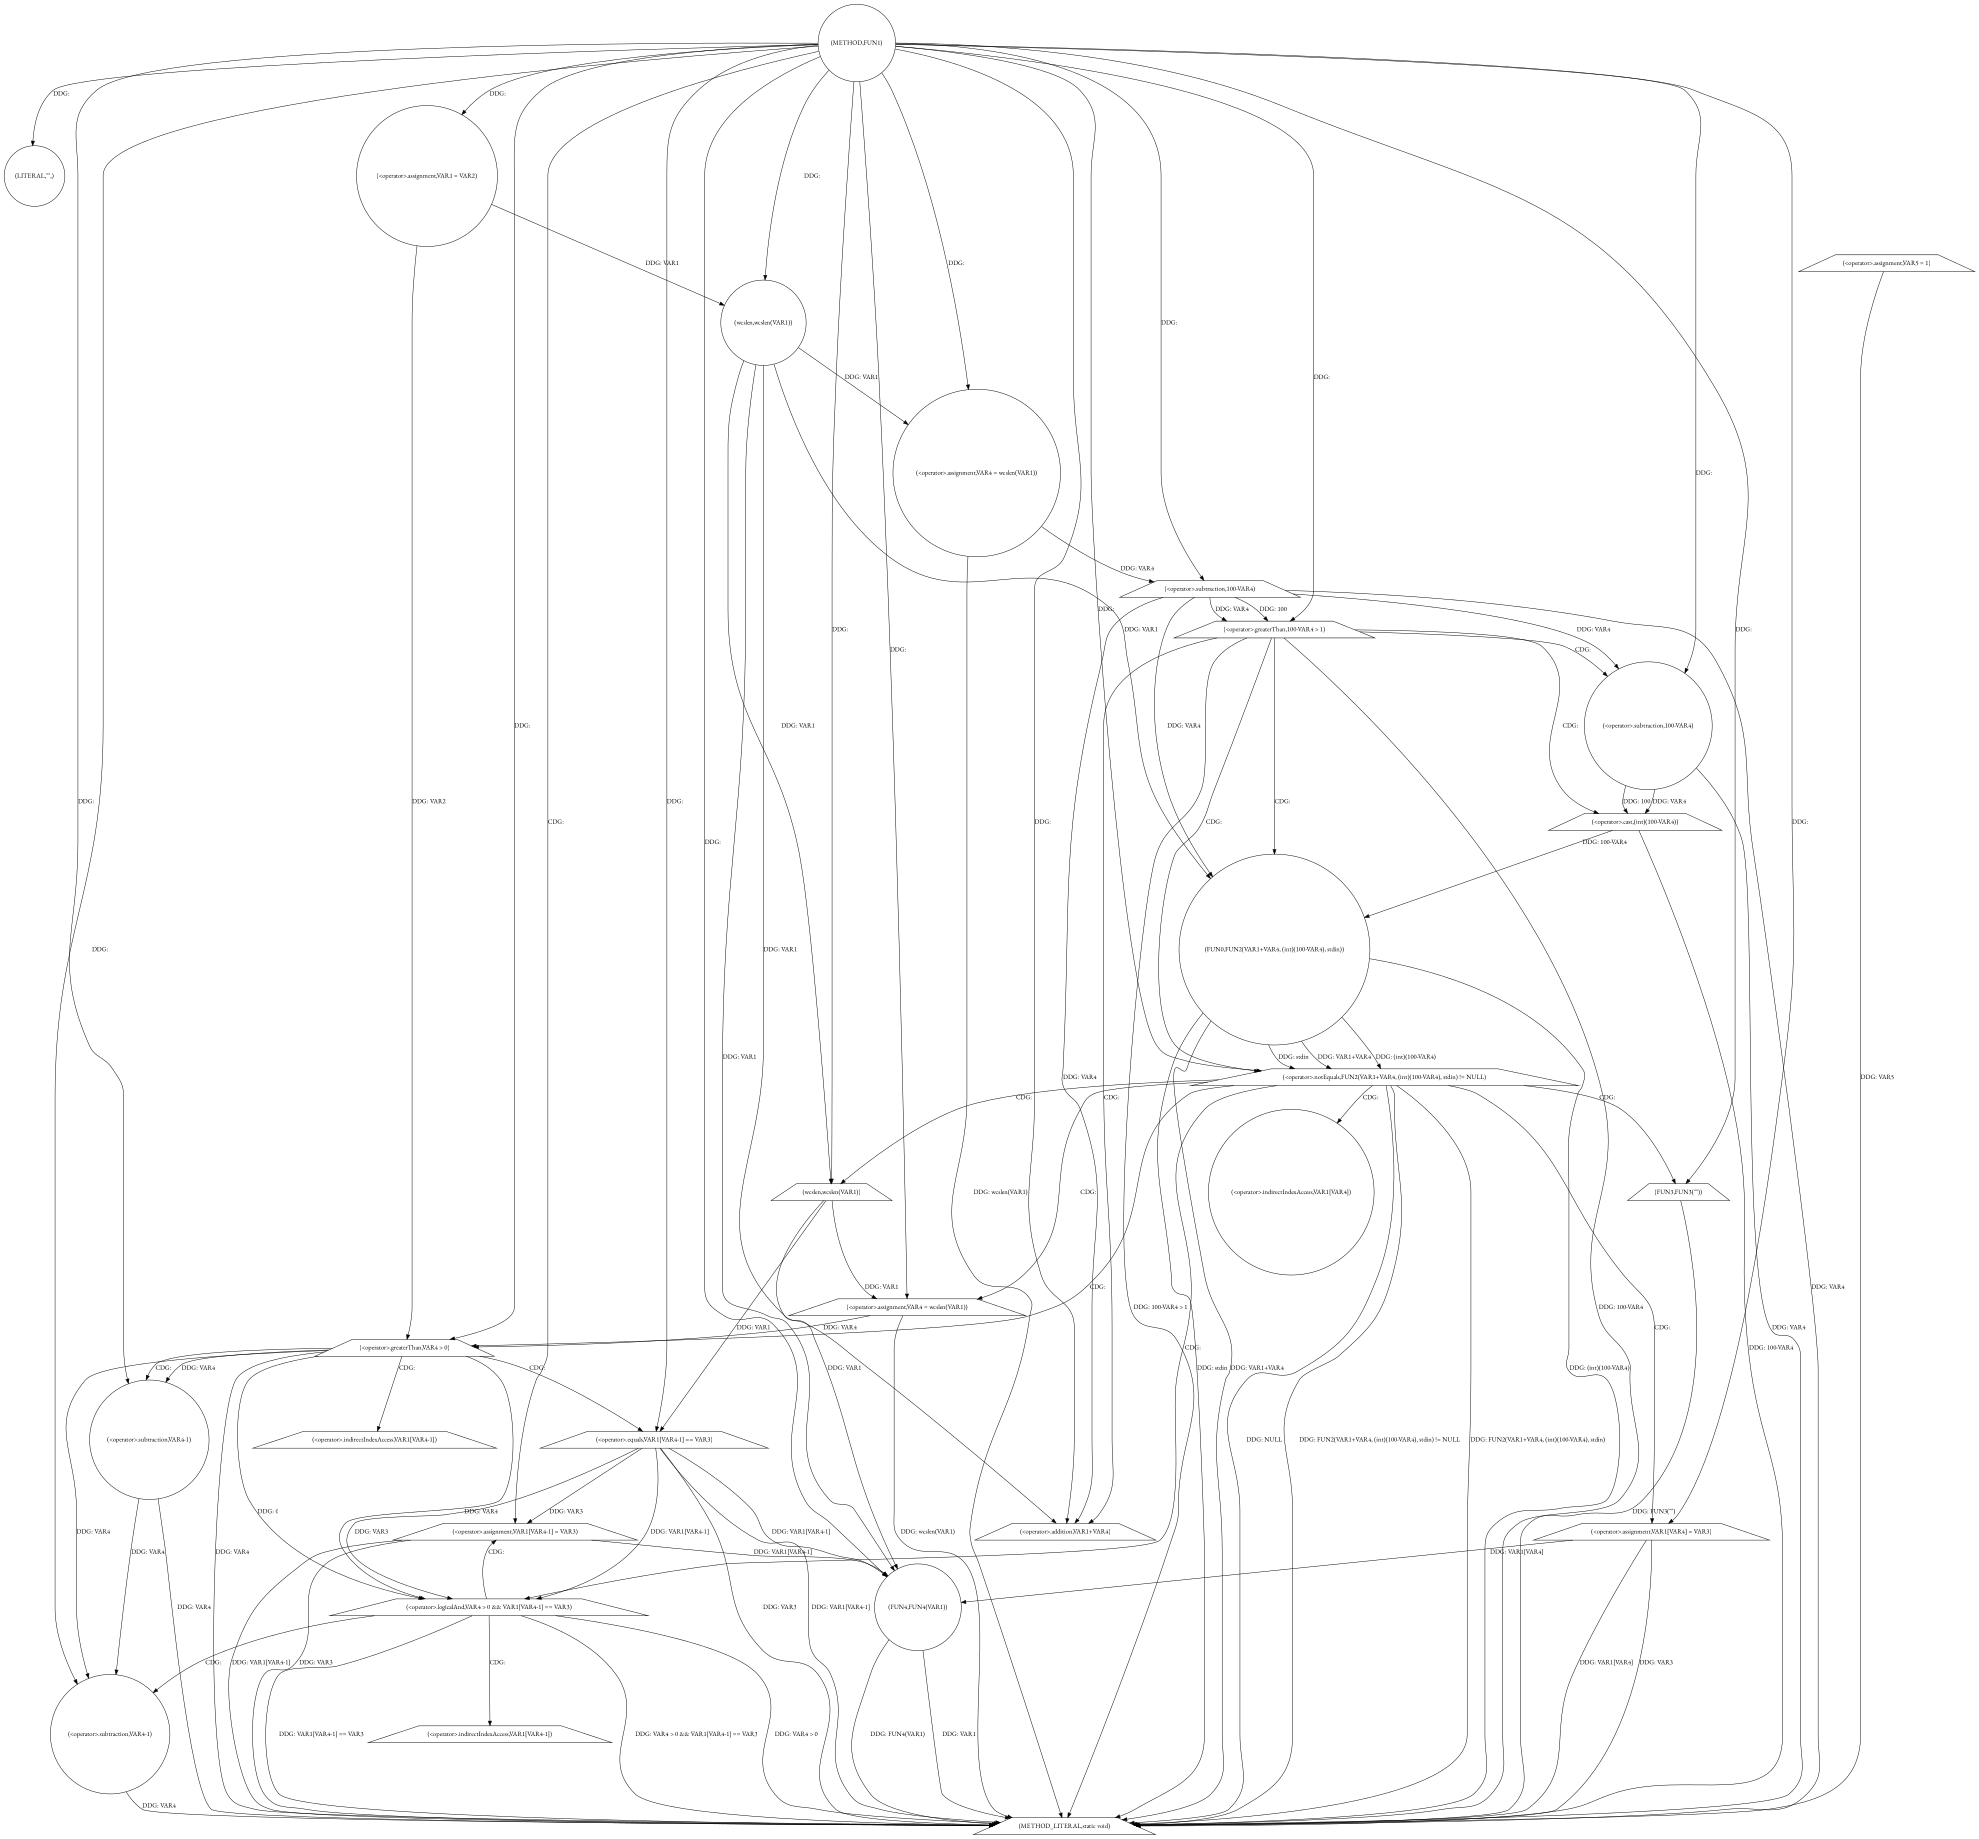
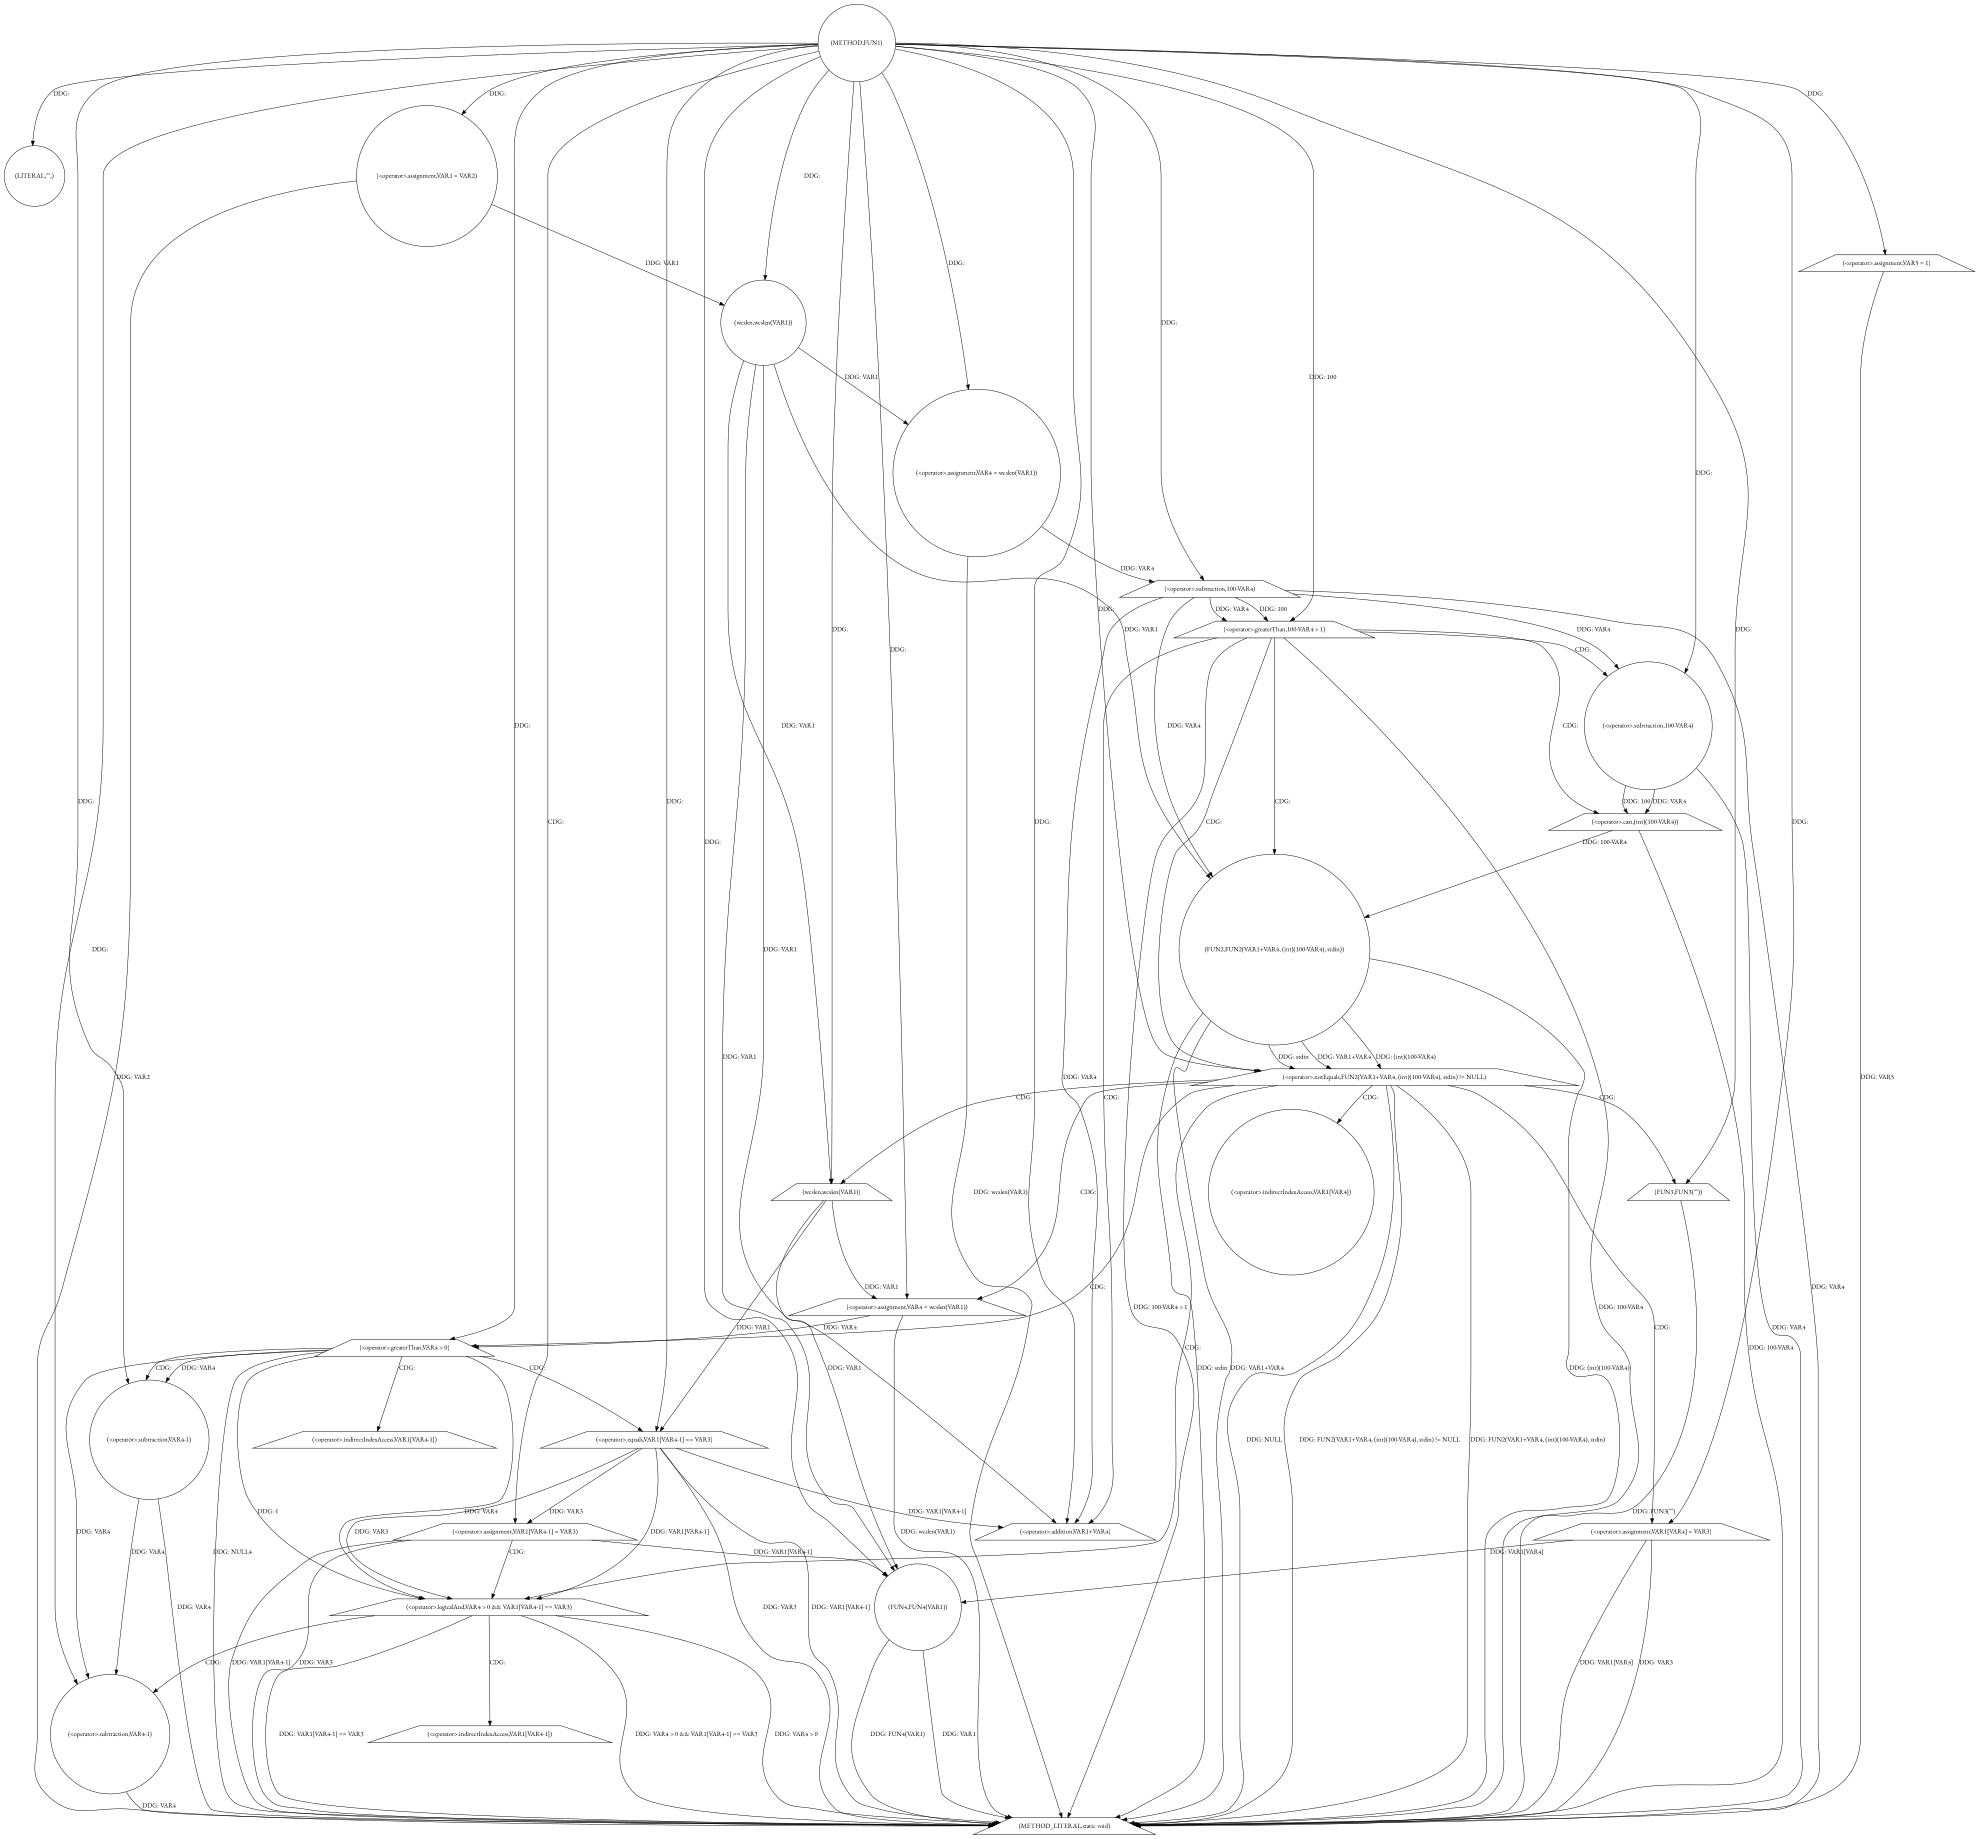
edge "(METHOD,FUN1)" -> "(<operator>.assignment,VAR5 = 1)": added, label "DDG:"
edge "(METHOD,FUN1)" -> "(<operator>.greaterThan,100-VAR4 > 1)": label "DDG: " -> "DDG: 100"
edge "(<operator>.assignment,VAR1 = VAR2)" -> "(<operator>.greaterThan,VAR4 > 0)": now "(<operator>.assignment,VAR1 = VAR2)" -> "(METHOD_LITERAL,static void)"
node "(FUN0,FUN2(VAR1+VAR4, (int)(100-VAR4), stdin))": label "(FUN0,FUN2(VAR1+VAR4, (int)(100-VAR4), stdin))" -> "(FUN2,FUN2(VAR1+VAR4, (int)(100-VAR4), stdin))"
edge "(<operator>.equals,VAR1[VAR4-1] == VAR3)" -> "(FUN4,FUN4(VAR1))": now "(<operator>.equals,VAR1[VAR4-1] == VAR3)" -> "(<operator>.addition,VAR1+VAR4)"
edge "(<operator>.greaterThan,VAR4 > 0)" -> "(METHOD_LITERAL,static void)": label "DDG: VAR4" -> "DDG: NULL4"
edge "(<operator>.logicalAnd,VAR4 > 0 && VAR1[VAR4-1] == VAR3)" -> "(<operator>.assignment,VAR1[VAR4-1] = VAR3)": reversed
